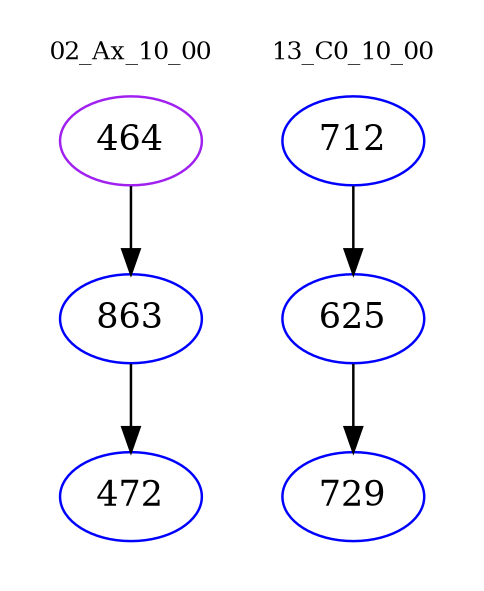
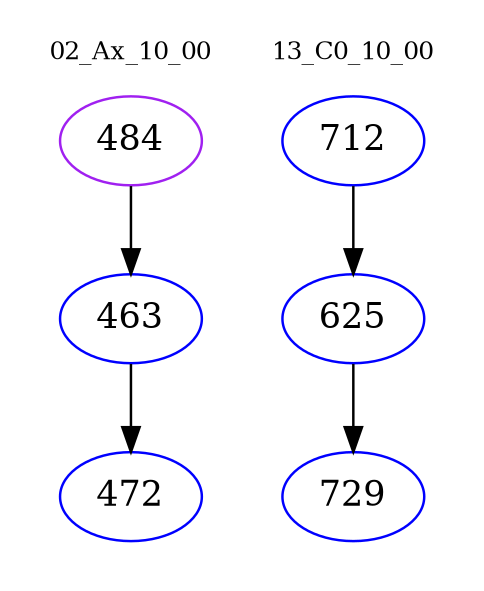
node "464": label "464" -> "484"
node "863": label "863" -> "463"
